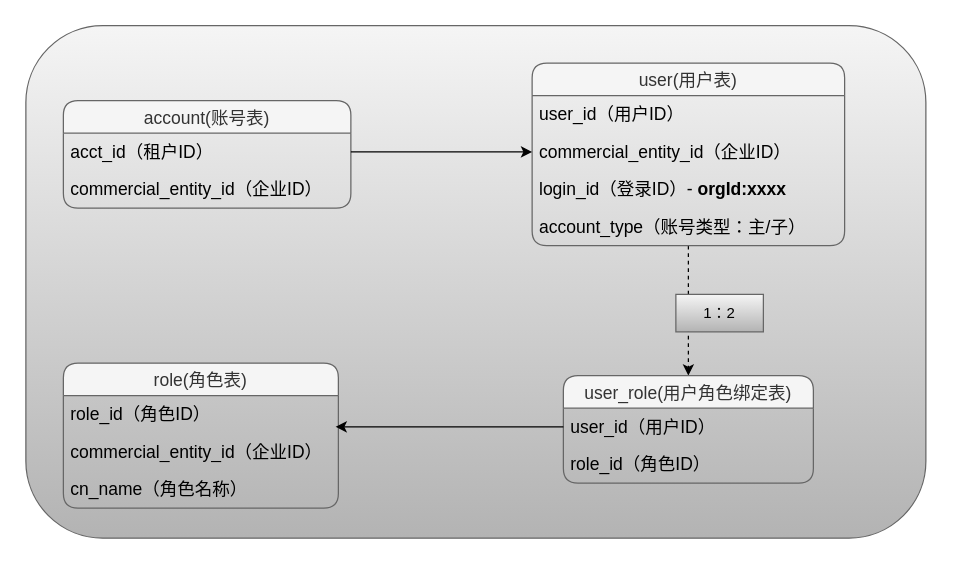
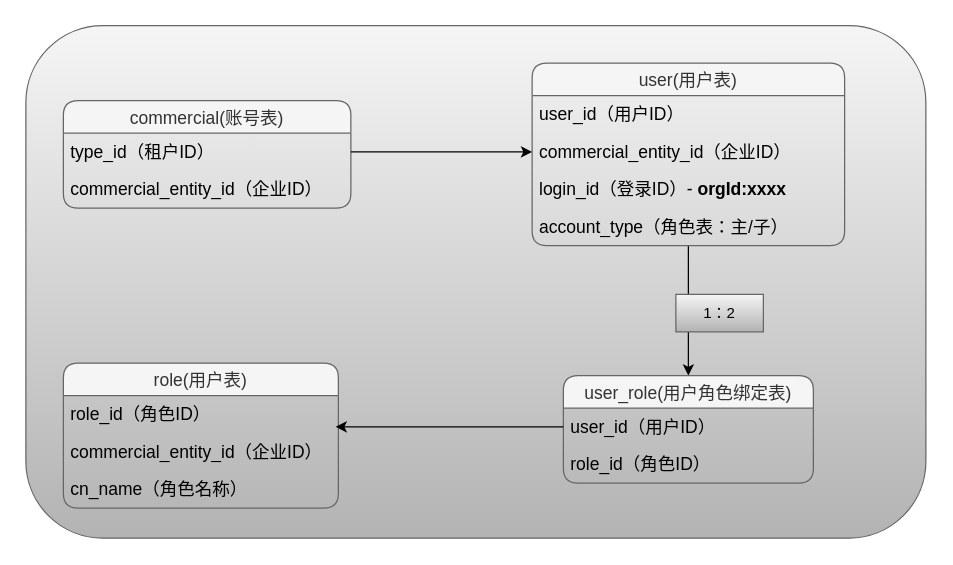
node "account(账号表)": label "account(账号表)" -> "commercial(账号表)"
node "acct_id（租户ID）": label "acct_id（租户ID）" -> "type_id（租户ID）"
node "account_type（账号类型：主/子）": label "account_type（账号类型：主/子）" -> "account_type（角色表：主/子）"
edge "user(用户表)" -> "user_role(用户角色绑定表)": style dashed -> solid
node "role(角色表)": label "role(角色表)" -> "role(用户表)"
